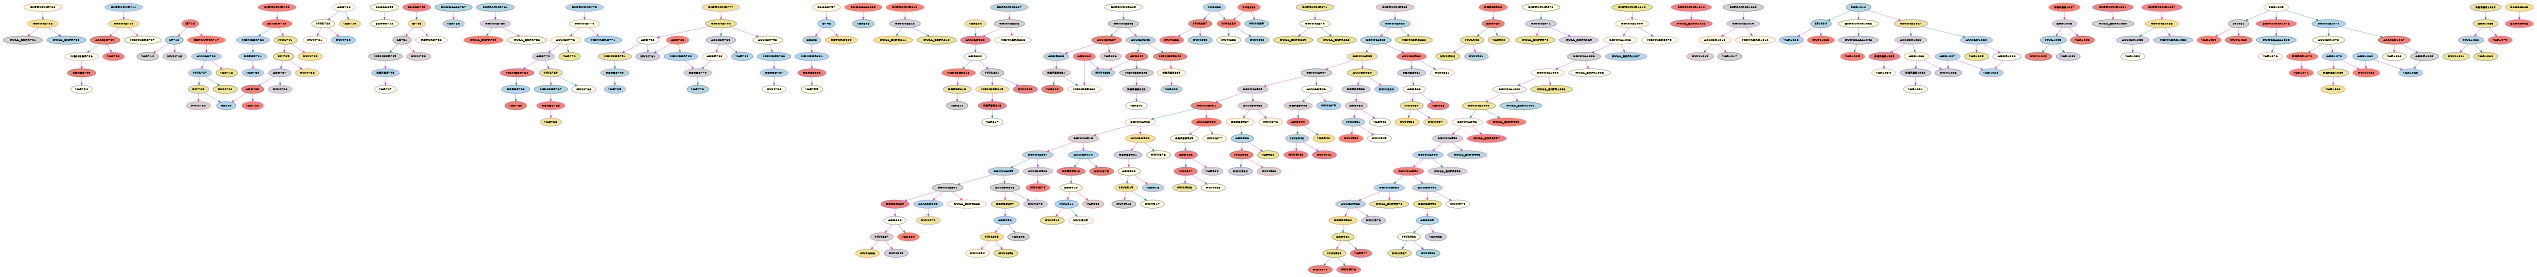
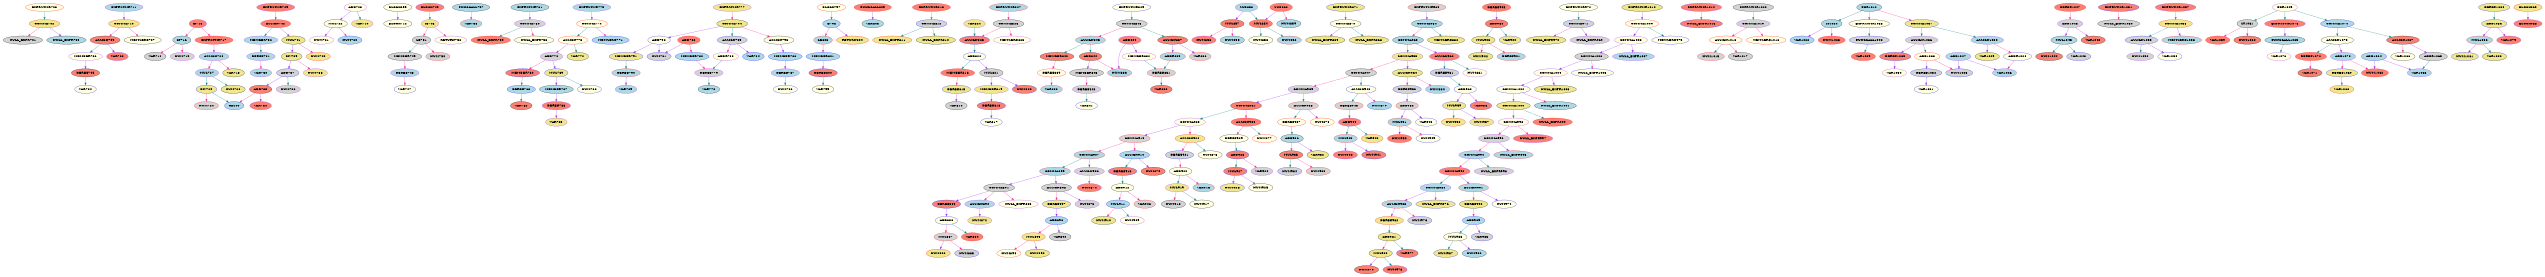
edge "COMMA1019" -> "MEMZERO1016": color purple -> deeppink
node "MEMZERO975": color purple -> blue
node "NUM901": label "NUM901" -> "DEREF901"
node "NUM1052": added
node "VAR1071": color purple -> black
edge "DEREF831" -> "MEMBER832": reversed
